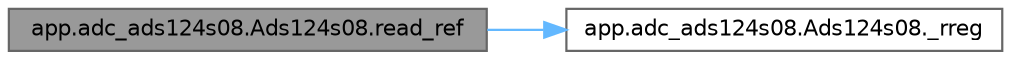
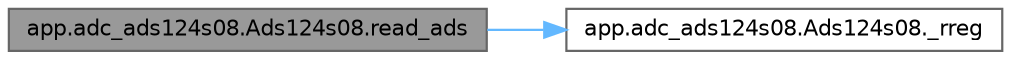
node "app.adc_ads124s08.Ads124s08.read_ref": label "app.adc_ads124s08.Ads124s08.read_ref" -> "app.adc_ads124s08.Ads124s08.read_ads"
